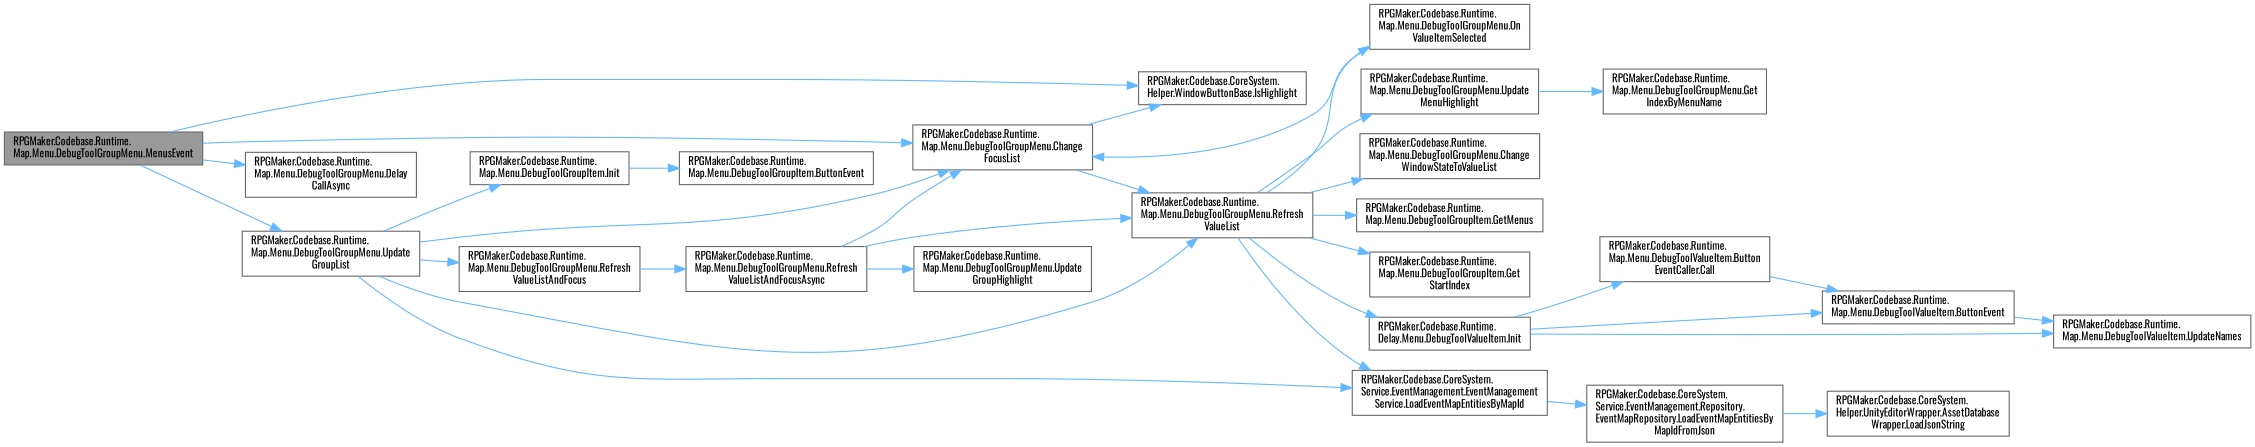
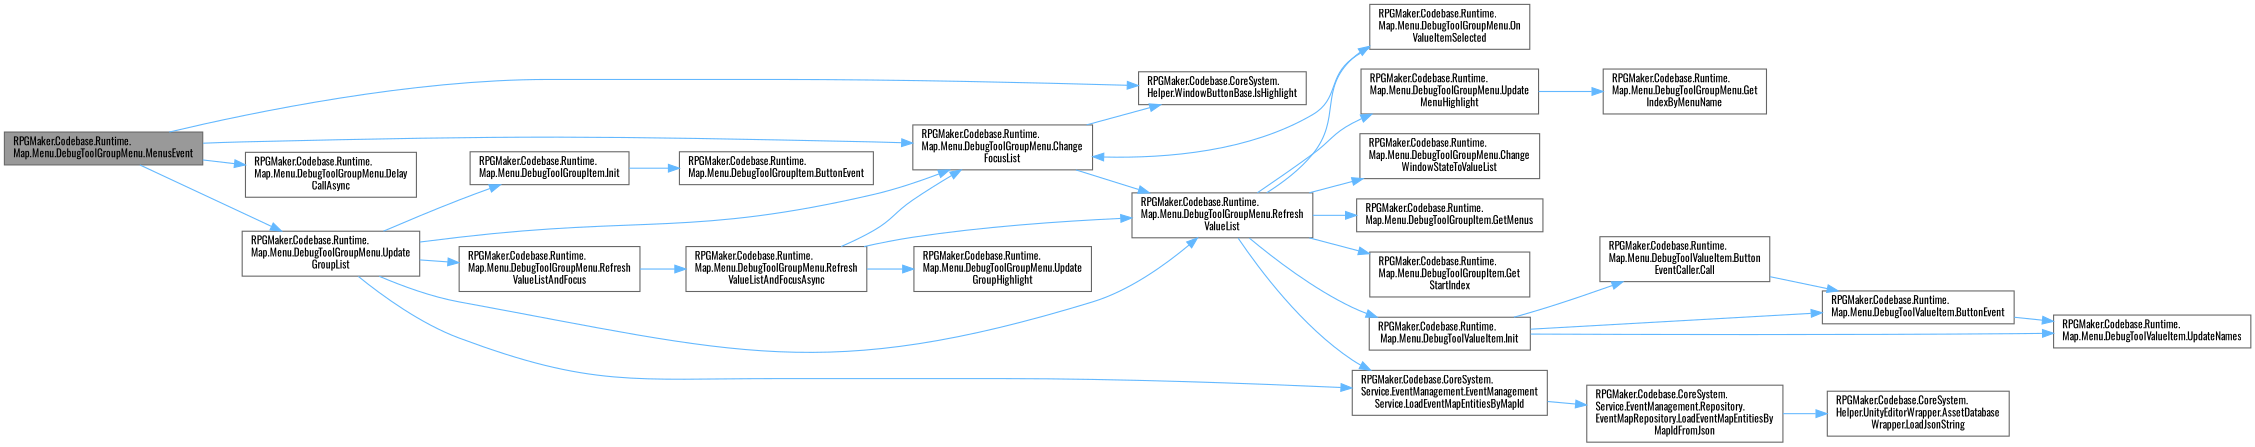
node "RPGMaker.Codebase.Runtime. Delay.Menu.DebugToolValueItem.Init": label "RPGMaker.Codebase.Runtime. Delay.Menu.DebugToolValueItem.Init" -> "RPGMaker.Codebase.Runtime. Map.Menu.DebugToolValueItem.Init"
